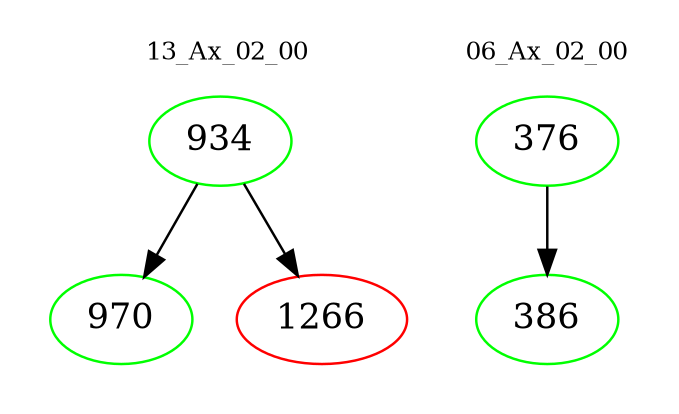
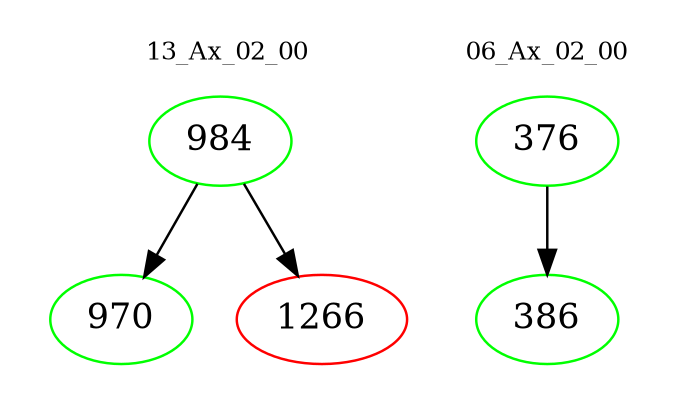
node "934": label "934" -> "984"
